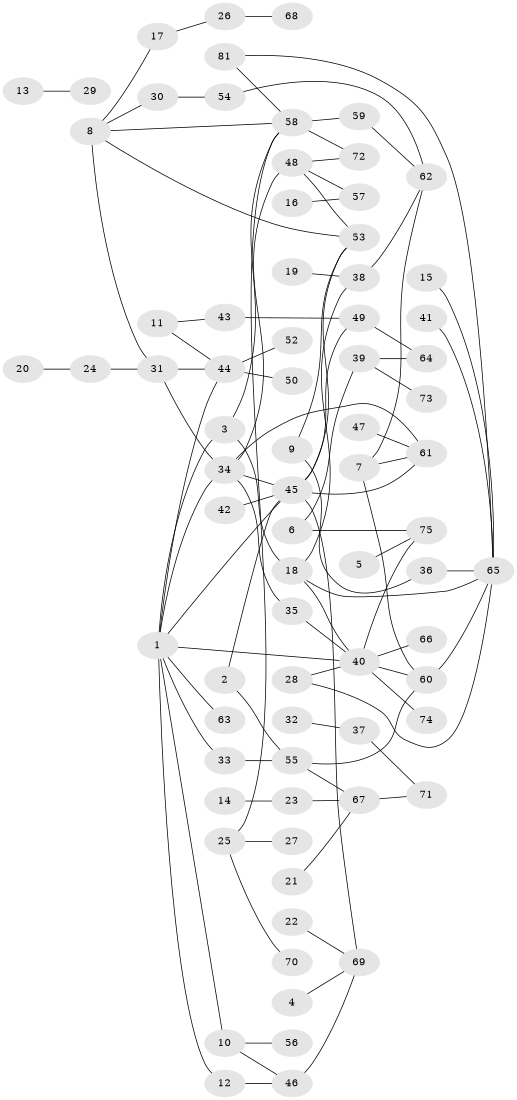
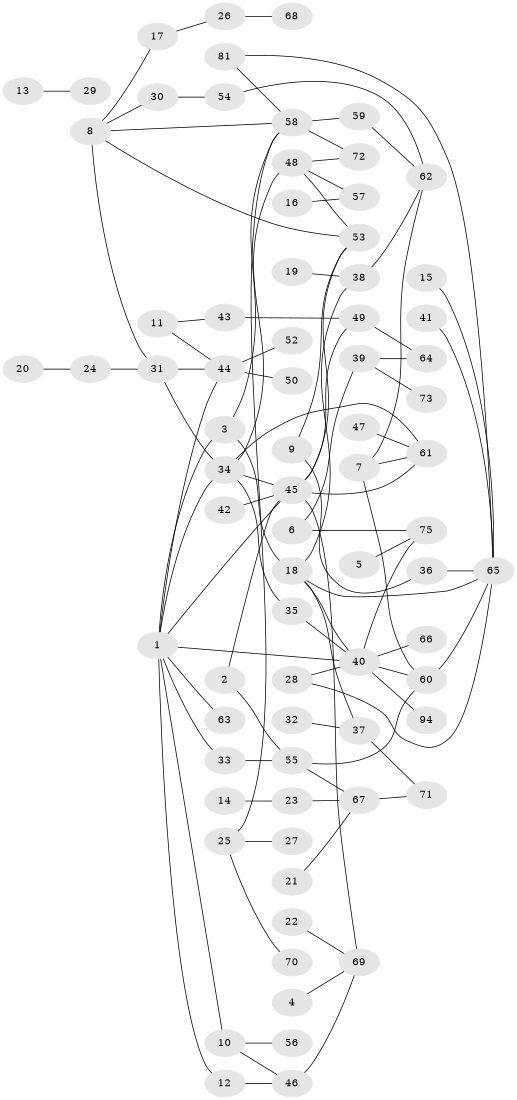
edge "18" -- "37": added
node "74": label "74" -> "94"
